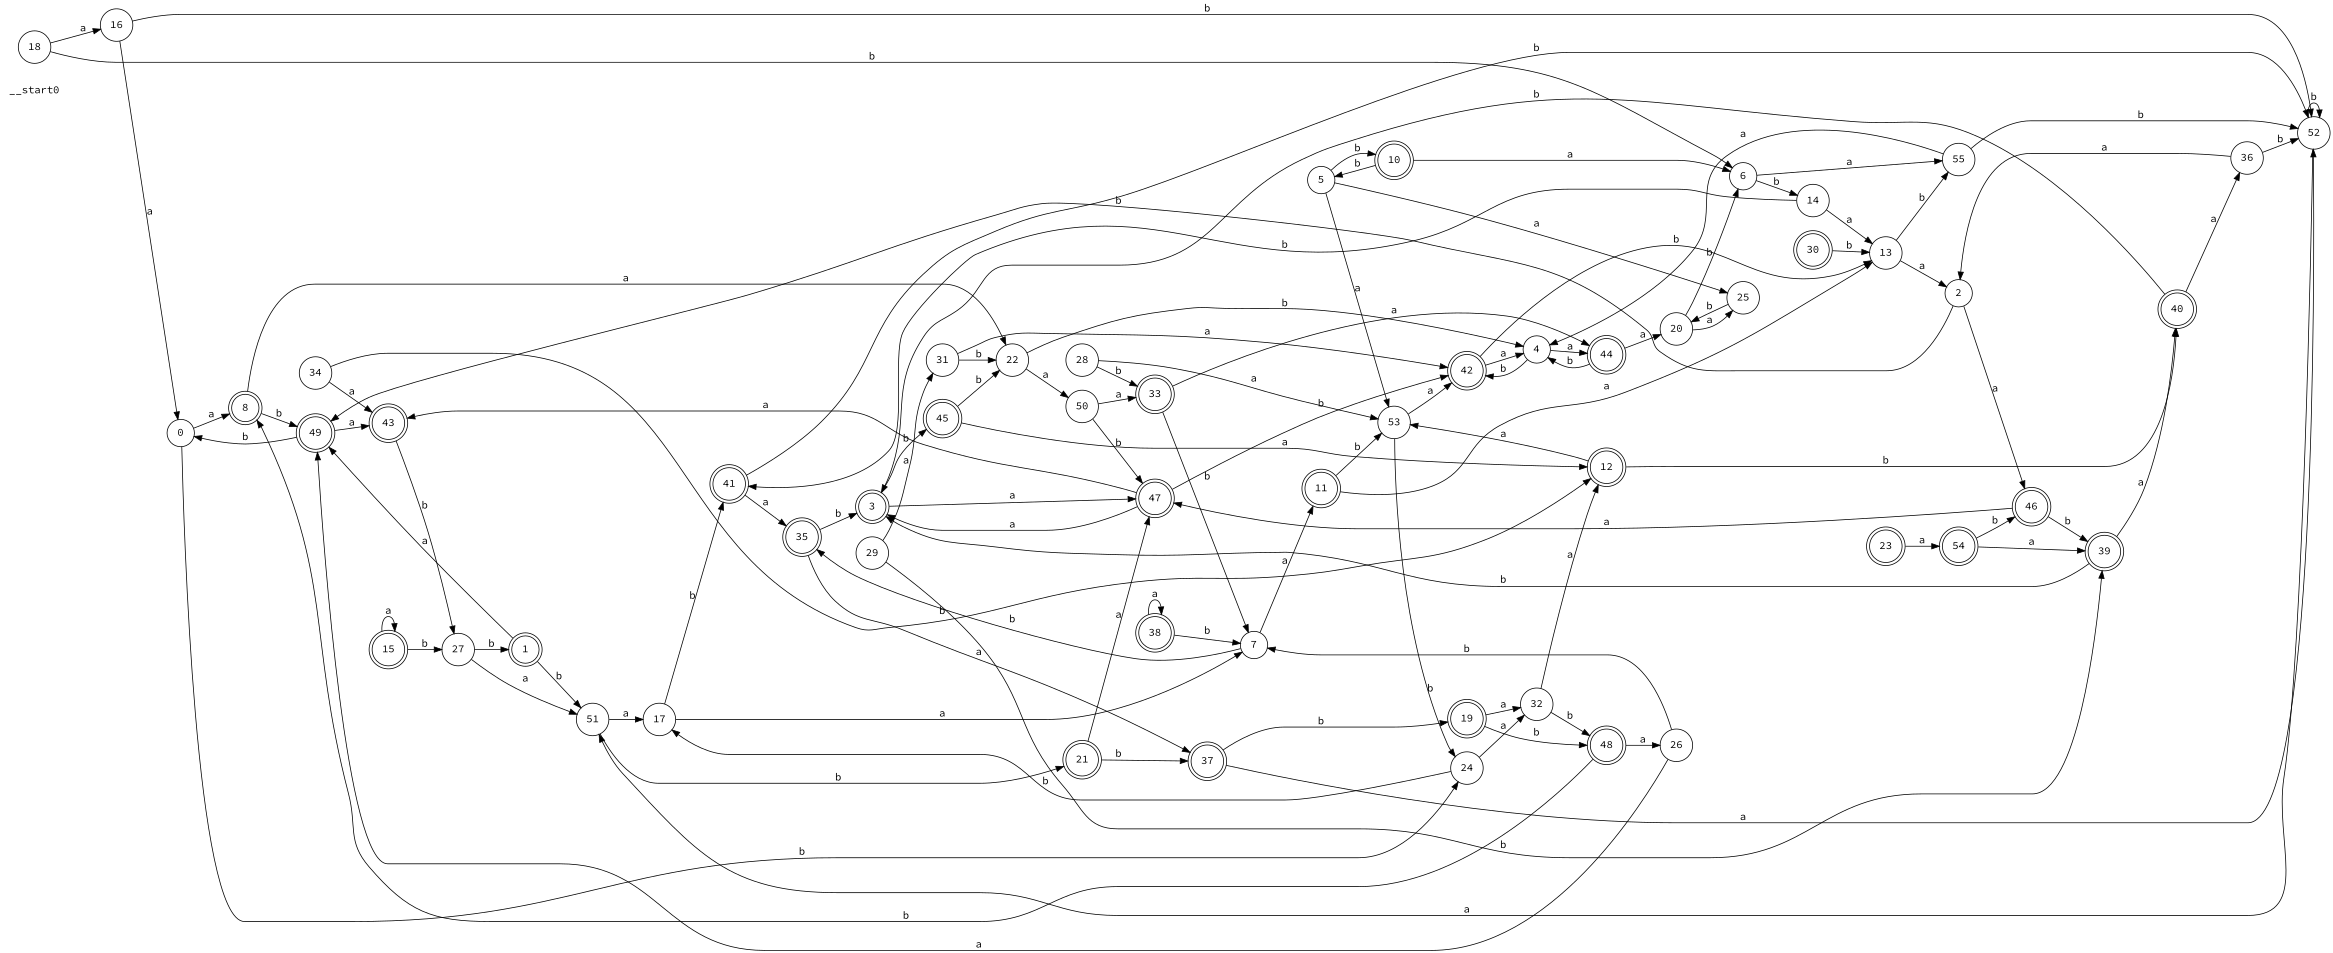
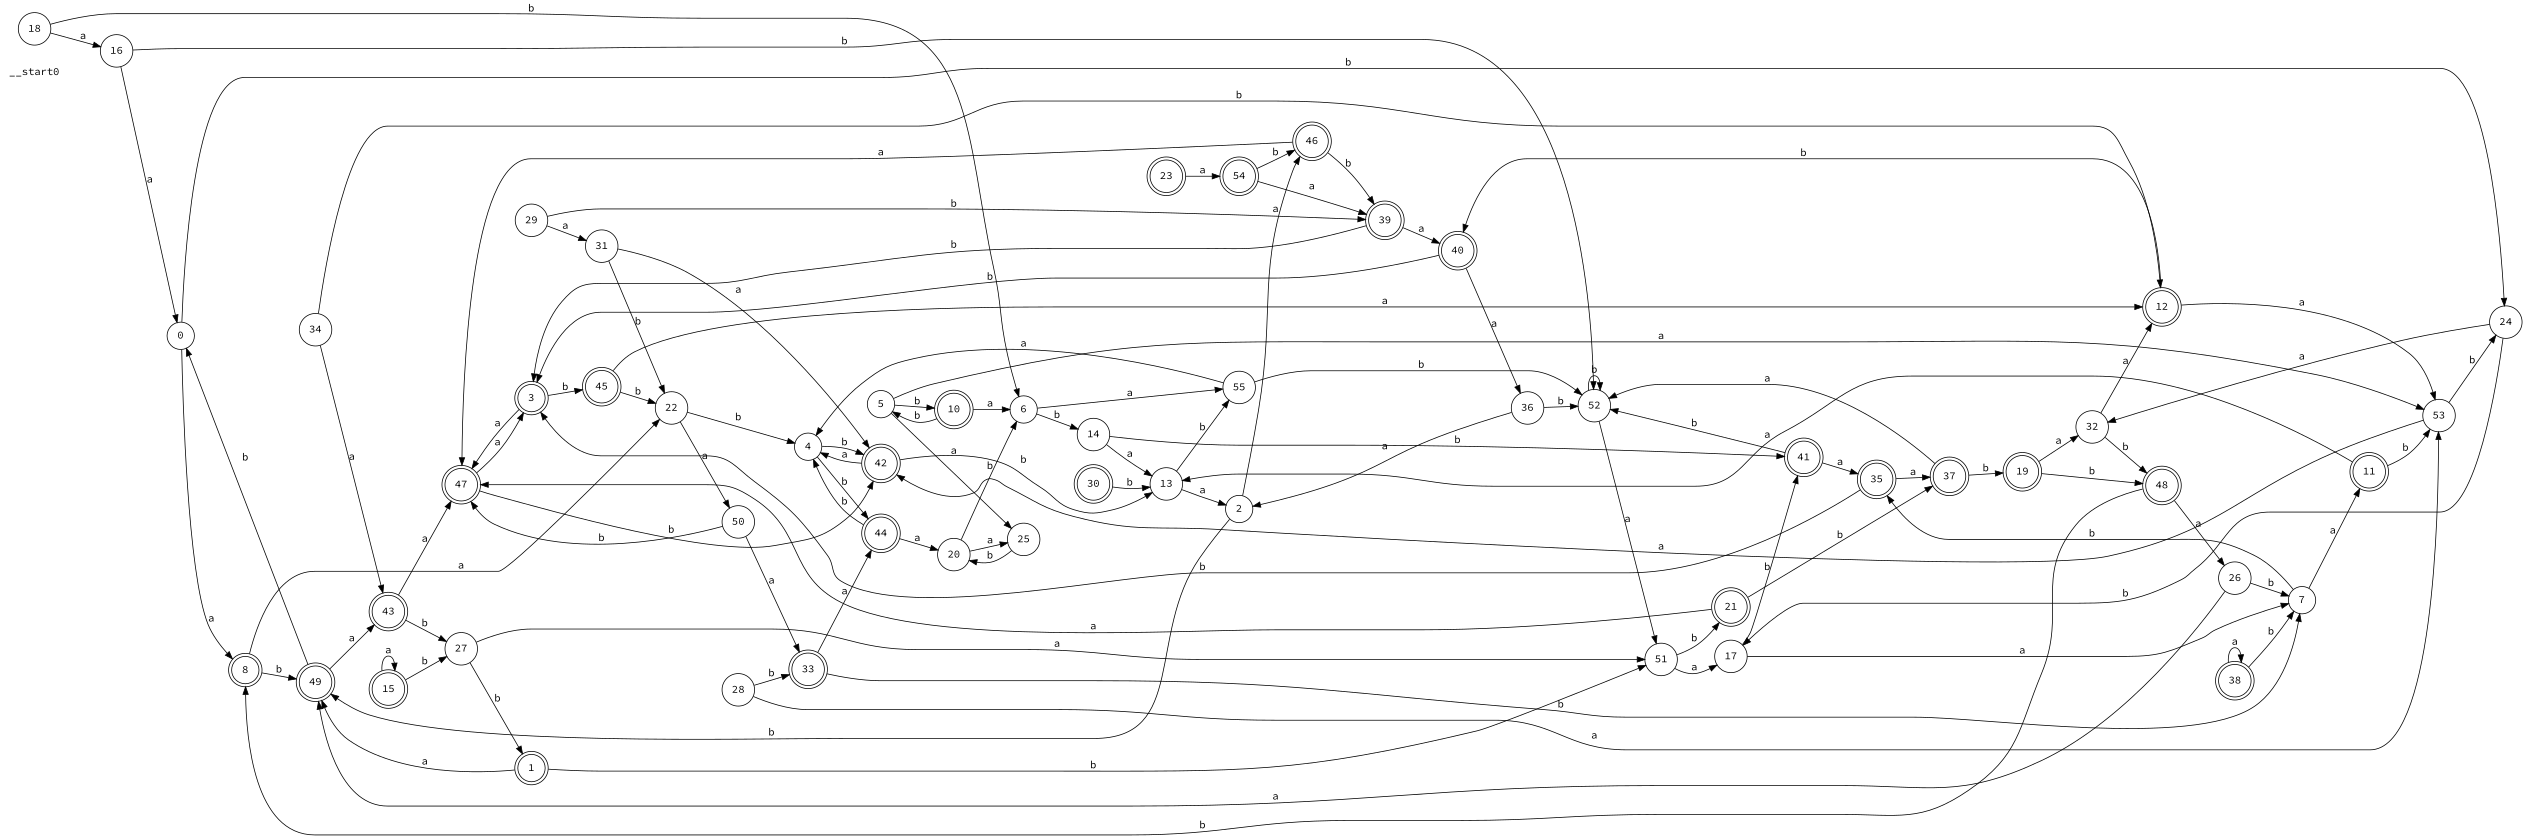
edge "4" -> "44": label "a" -> "b"
edge "47" -> "43": reversed
